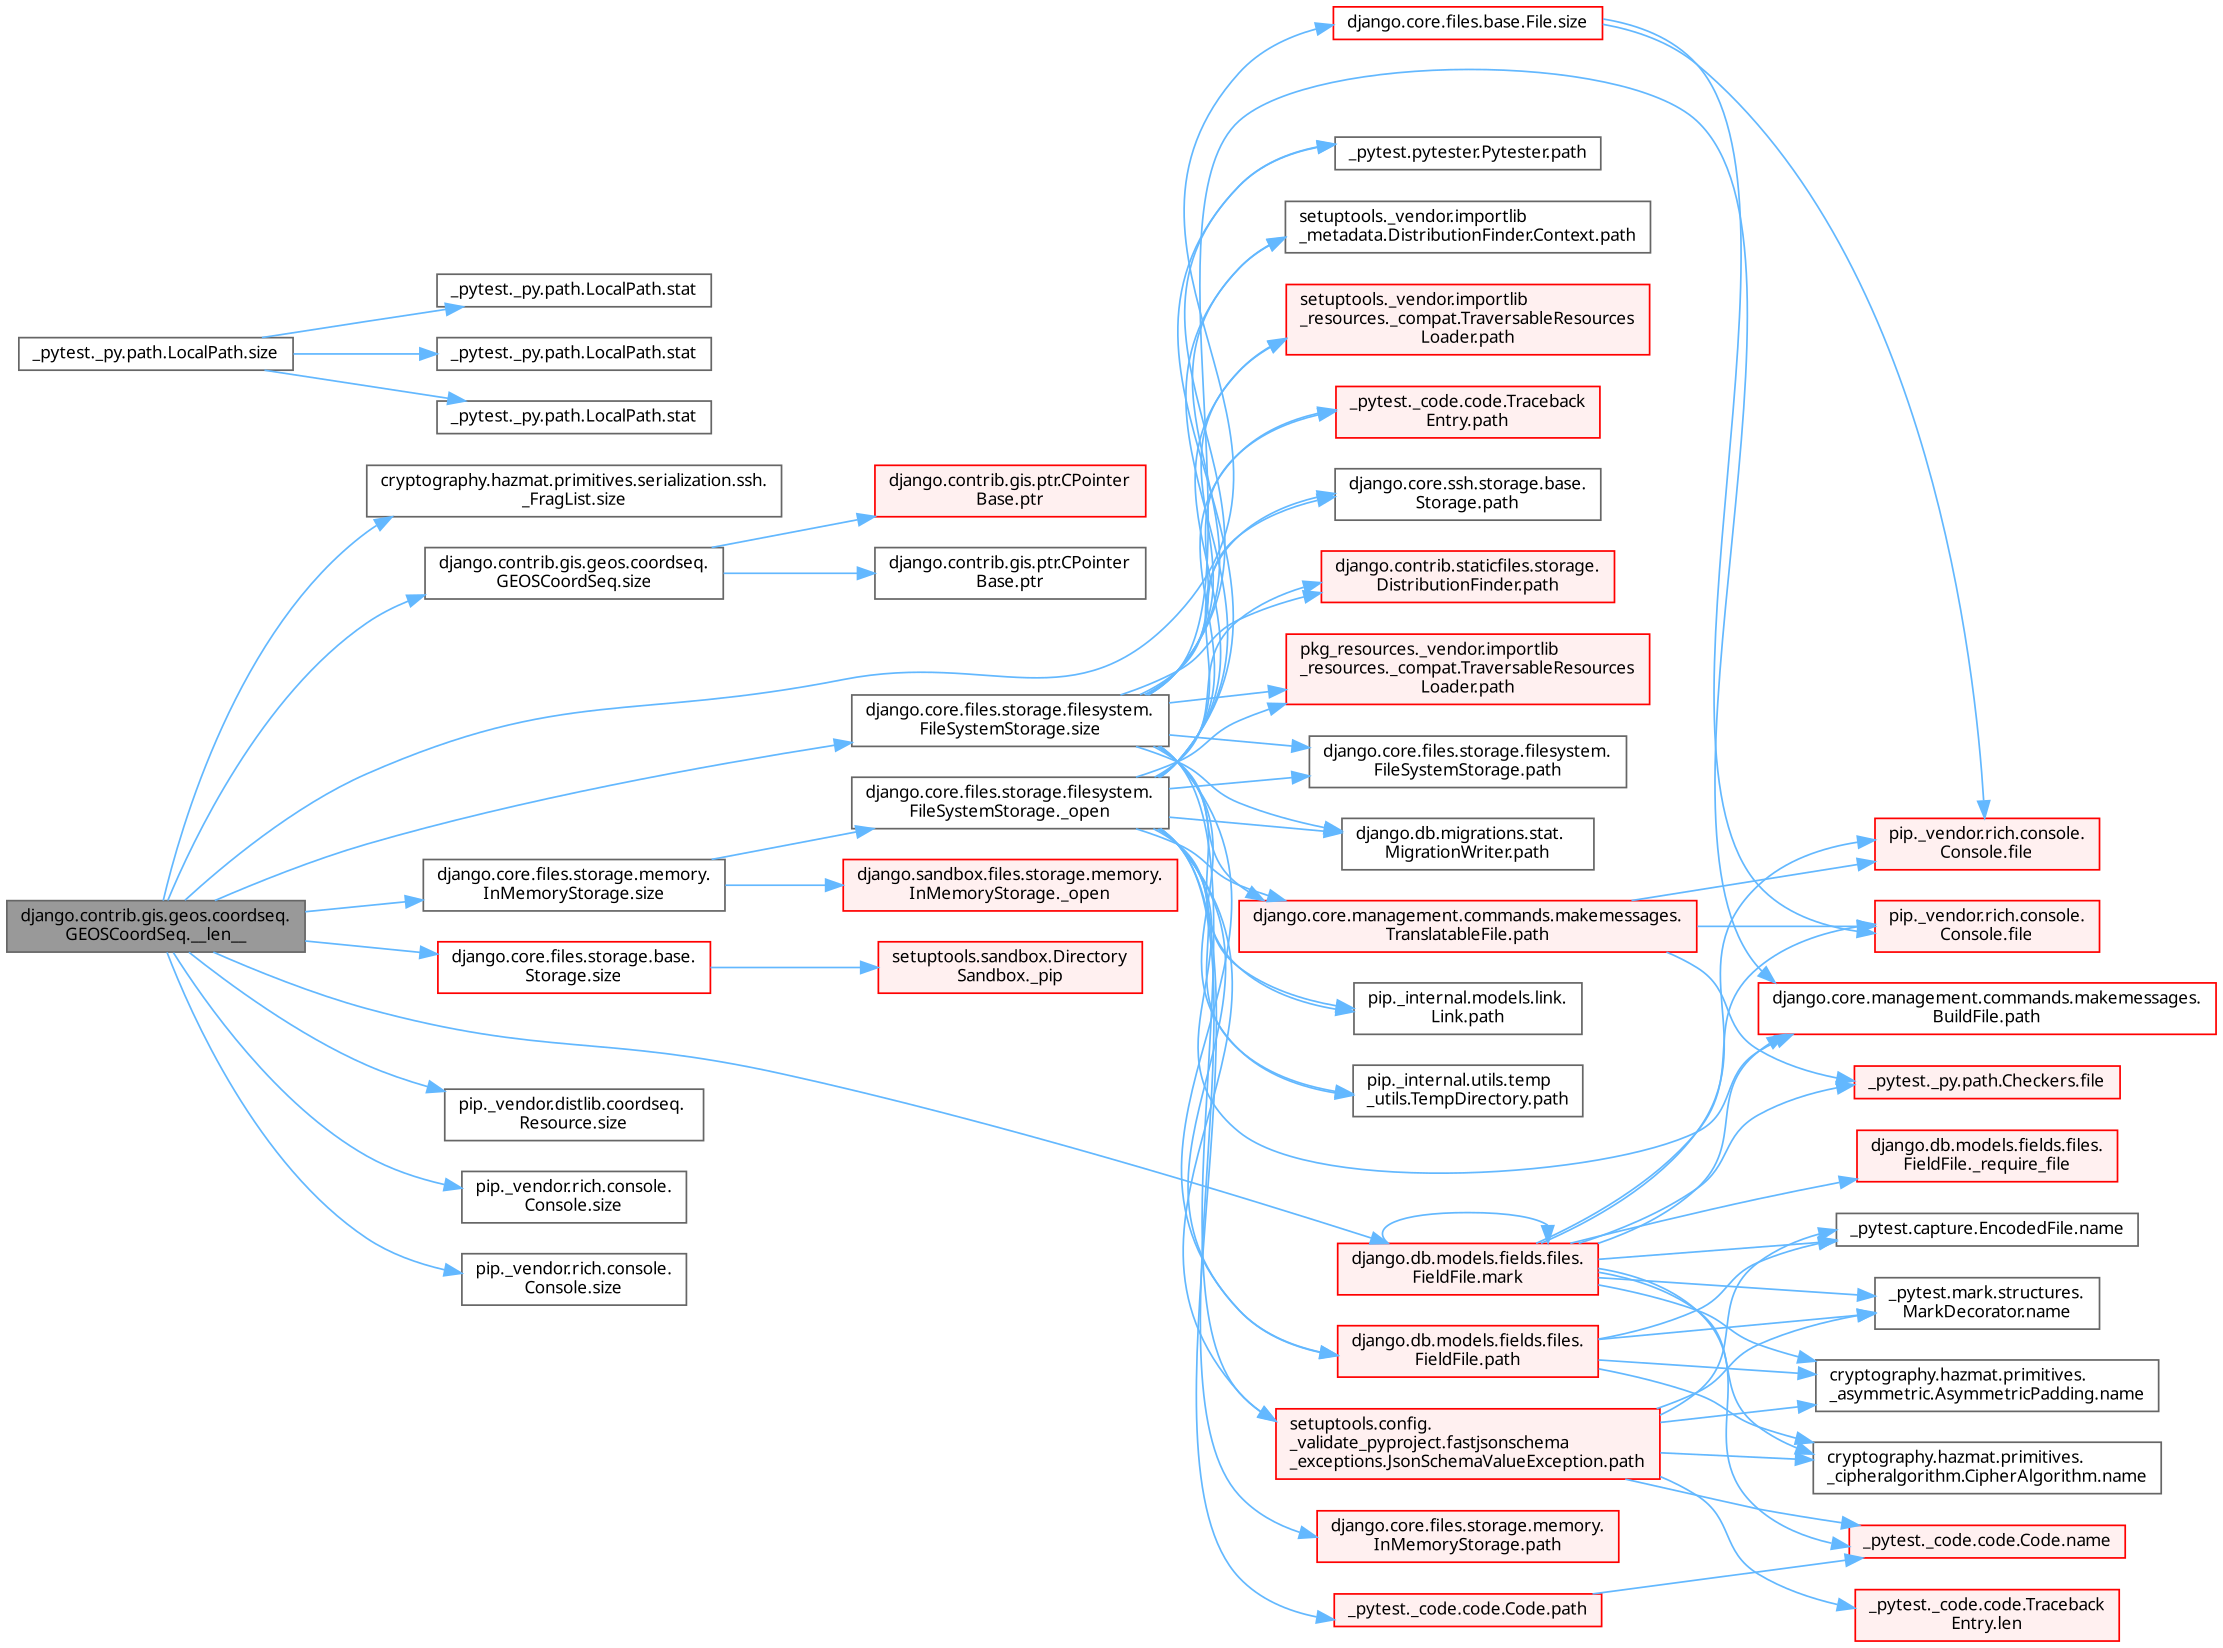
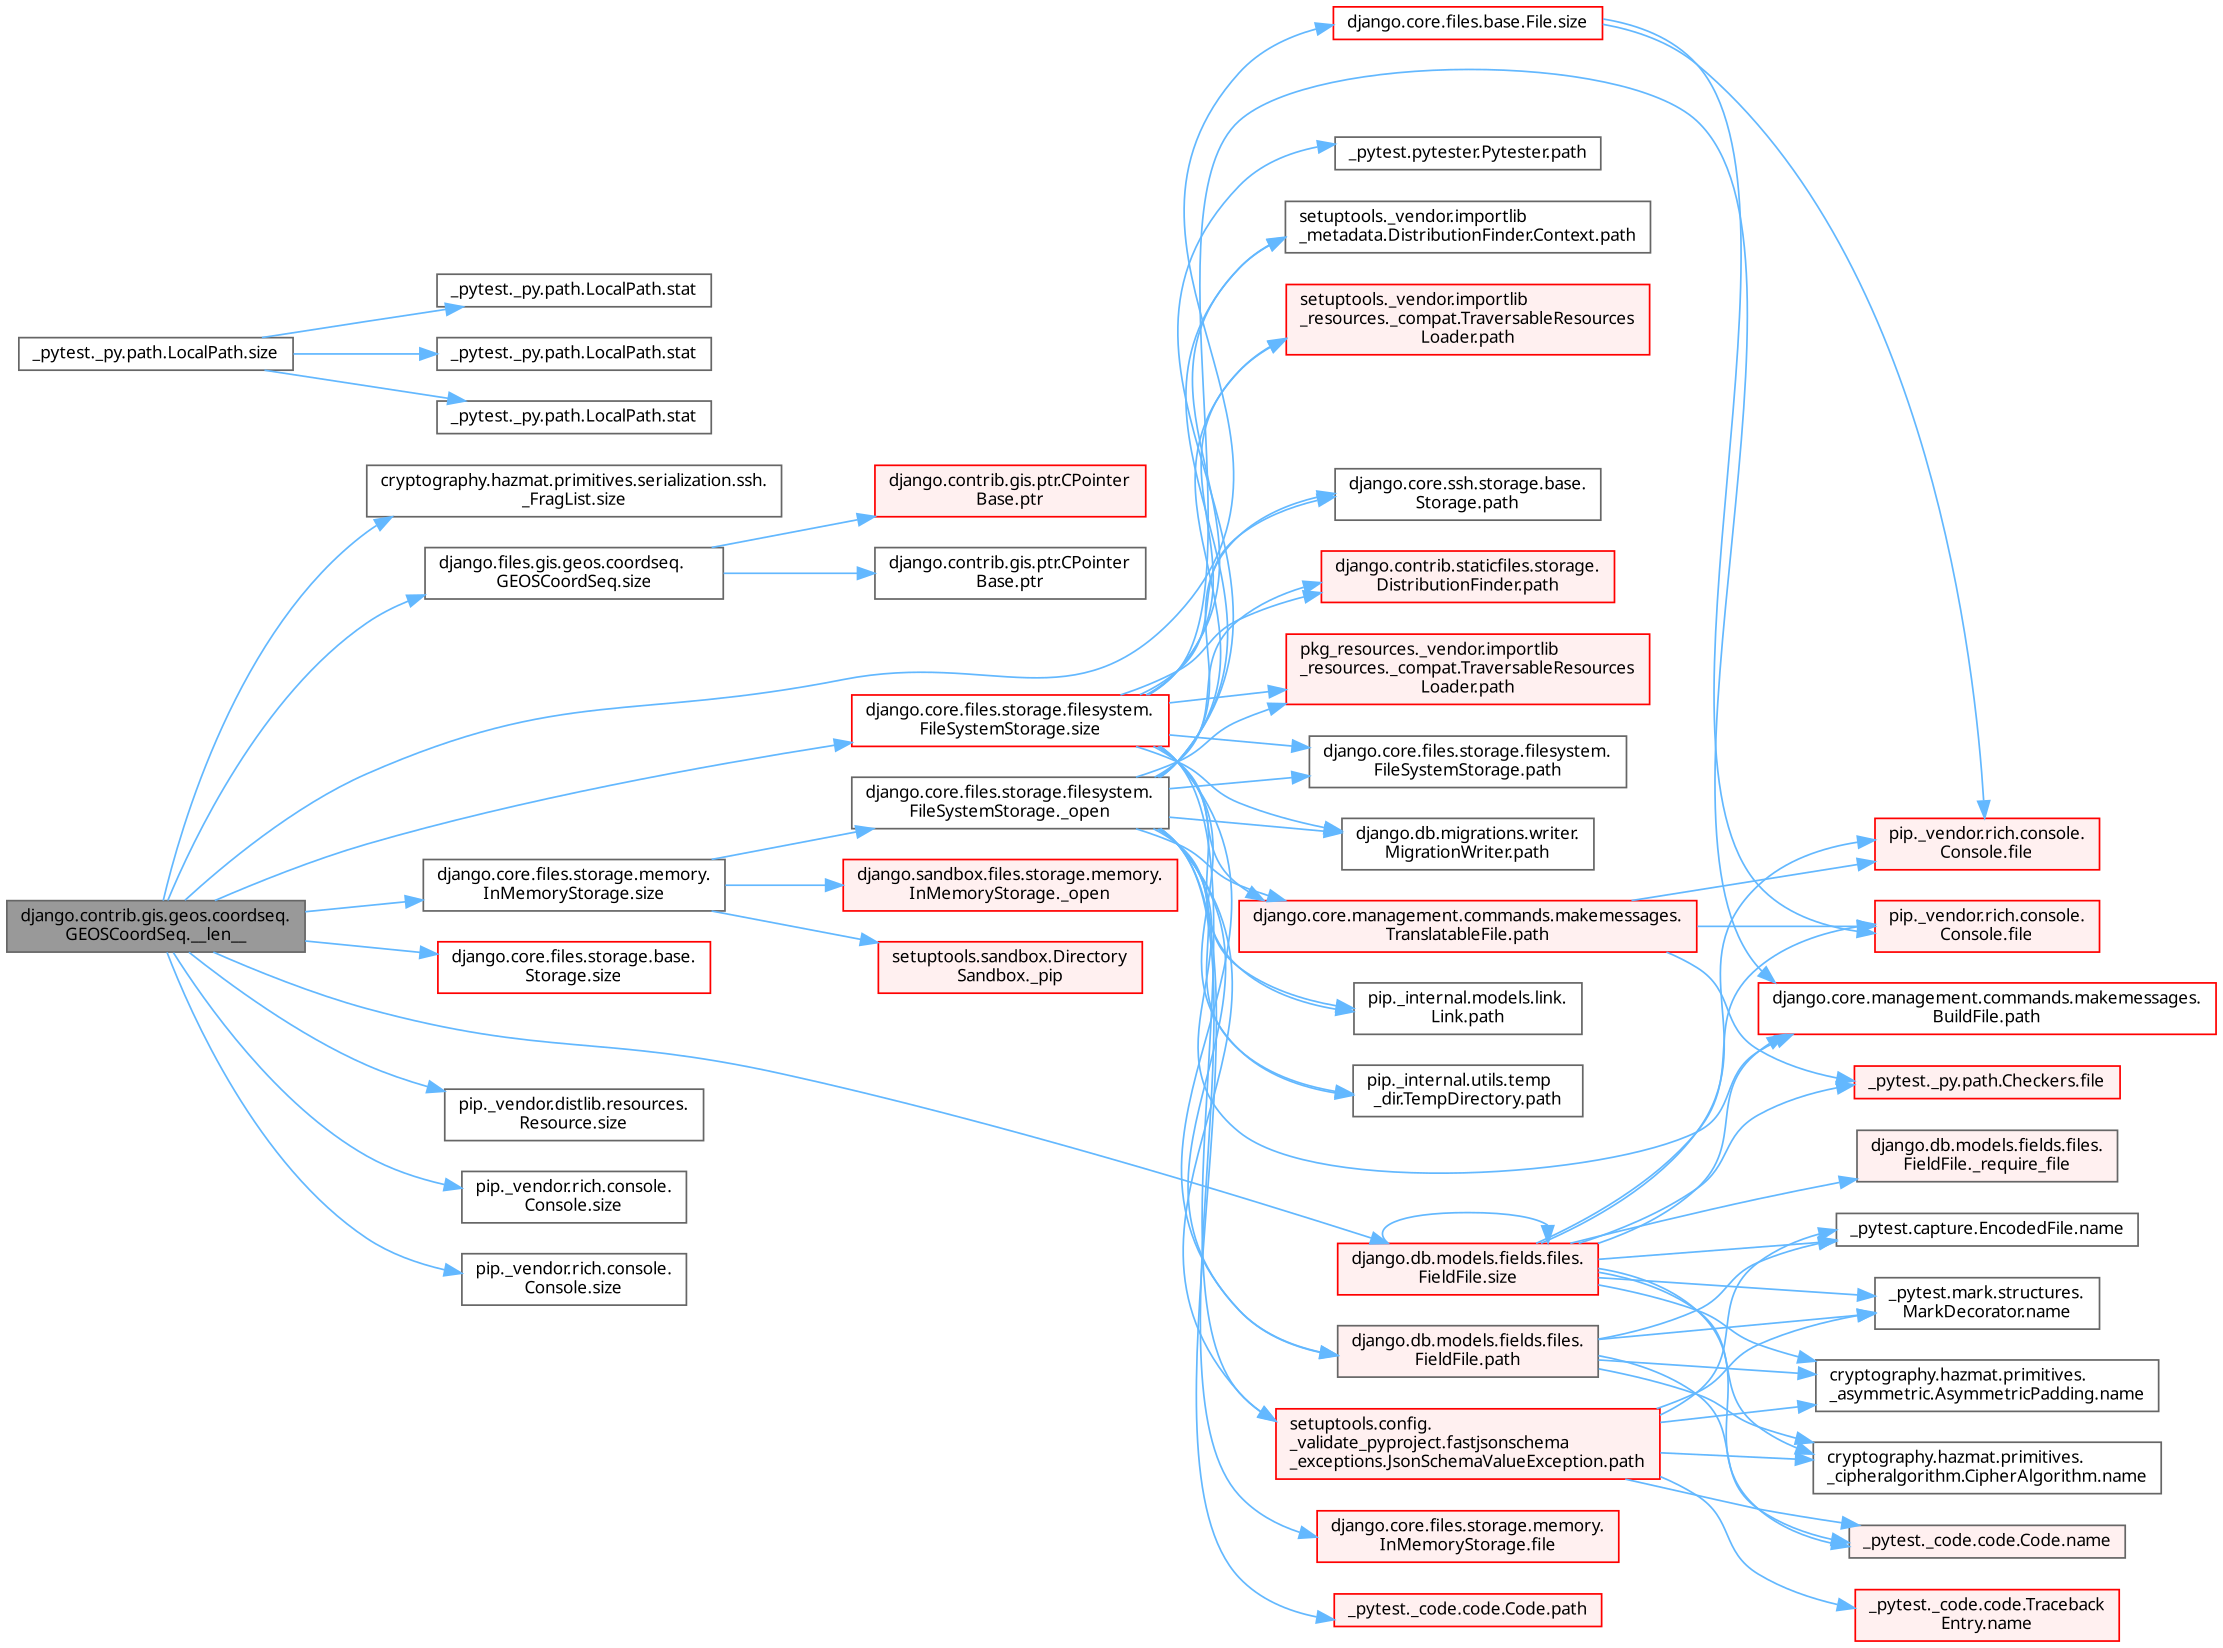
edge "django.core.files.storage.filesystem. FileSystemStorage.size" -> "_pytest.pytester.Pytester.path": removed
node "_pytest._code.code.Traceback Entry.path": removed
node "django.contrib.gis.geos.coordseq. GEOSCoordSeq.size": label "django.contrib.gis.geos.coordseq. GEOSCoordSeq.size" -> "django.files.gis.geos.coordseq. GEOSCoordSeq.size"
node "django.core.files.storage.filesystem. FileSystemStorage.size": color grey40 -> red
node "django.db.migrations.stat. MigrationWriter.path": label "django.db.migrations.stat. MigrationWriter.path" -> "django.db.migrations.writer. MigrationWriter.path"
edge "django.core.files.storage.base. Storage.size" -> "setuptools.sandbox.Directory Sandbox._pip": now "django.core.files.storage.memory. InMemoryStorage.size" -> "setuptools.sandbox.Directory Sandbox._pip"
node "pip._internal.utils.temp _utils.TempDirectory.path": label "pip._internal.utils.temp _utils.TempDirectory.path" -> "pip._internal.utils.temp _dir.TempDirectory.path"
node "pip._vendor.distlib.coordseq. Resource.size": label "pip._vendor.distlib.coordseq. Resource.size" -> "pip._vendor.distlib.resources. Resource.size"
node "django.db.models.fields.files. FieldFile._require_file": color red -> grey40
node "django.db.models.fields.files. FieldFile.mark": label "django.db.models.fields.files. FieldFile.mark" -> "django.db.models.fields.files. FieldFile.size"
node "django.db.models.fields.files. FieldFile.path": color red -> grey40
node "django.core.files.storage.memory. InMemoryStorage.path": label "django.core.files.storage.memory. InMemoryStorage.path" -> "django.core.files.storage.memory. InMemoryStorage.file"
node "_pytest._code.code.Code.name": color red -> grey40
edge "_pytest._code.code.Code.path" -> "_pytest._code.code.Code.name": now "django.db.models.fields.files. FieldFile.path" -> "_pytest._code.code.Code.name"
node "_pytest._code.code.Traceback Entry.len": label "_pytest._code.code.Traceback Entry.len" -> "_pytest._code.code.Traceback Entry.name"
